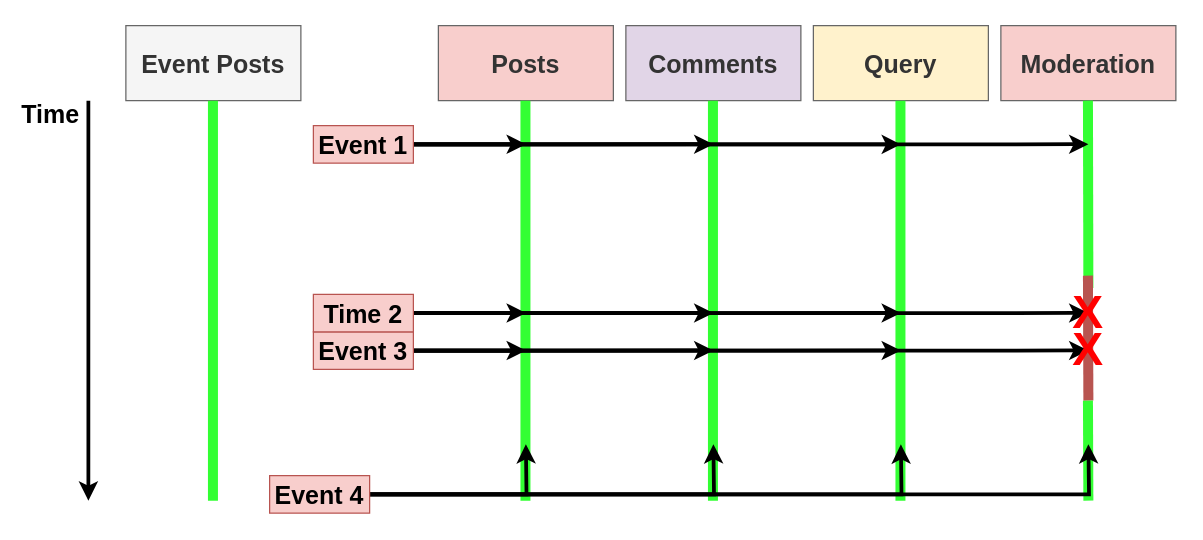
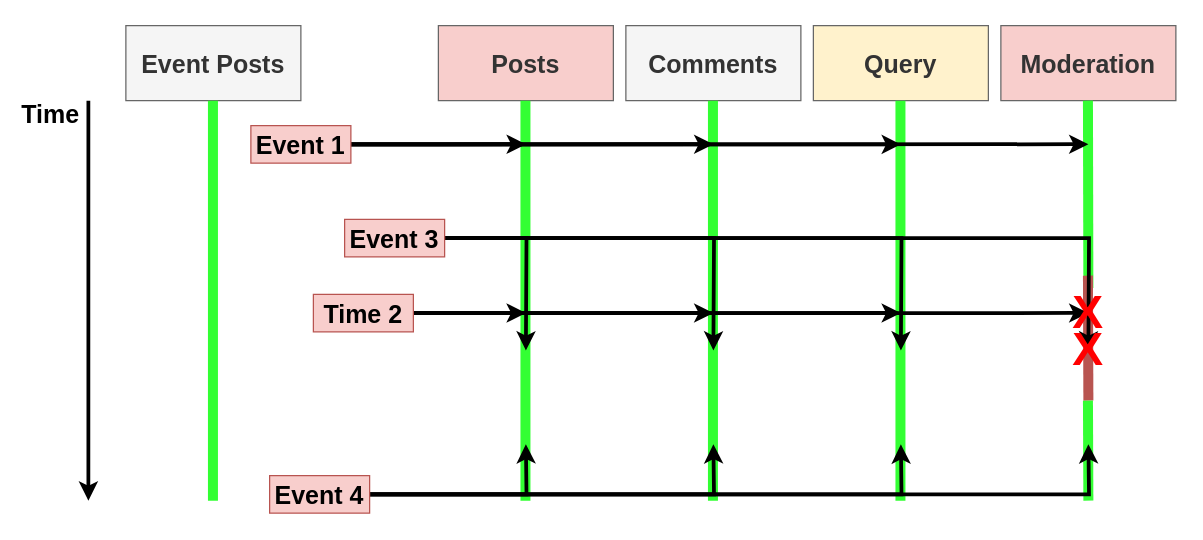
node "Comments": fillcolor #e1d5e7 -> #f5f5f5
node "Event 1": moved (363, 144) -> (301, 144)
node "Event 3": moved (363, 351) -> (394, 238)
